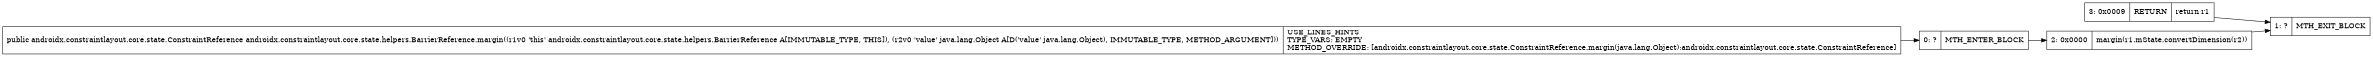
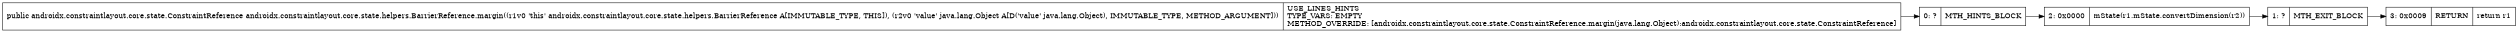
edge "3: 0x0009" -> "1: ?": reversed
node "0: ?": text "MTH_ENTER_BLOCK" -> "MTH_HINTS_BLOCK"
node "2: 0x0000": text "margin(r1.mState.convertDimension(r2))" -> "mState(r1.mState.convertDimension(r2))"
